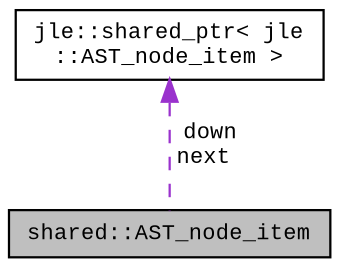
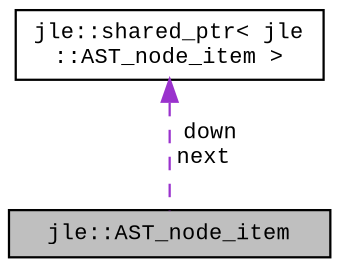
node "shared::AST_node_item": label "shared::AST_node_item" -> "jle::AST_node_item"
